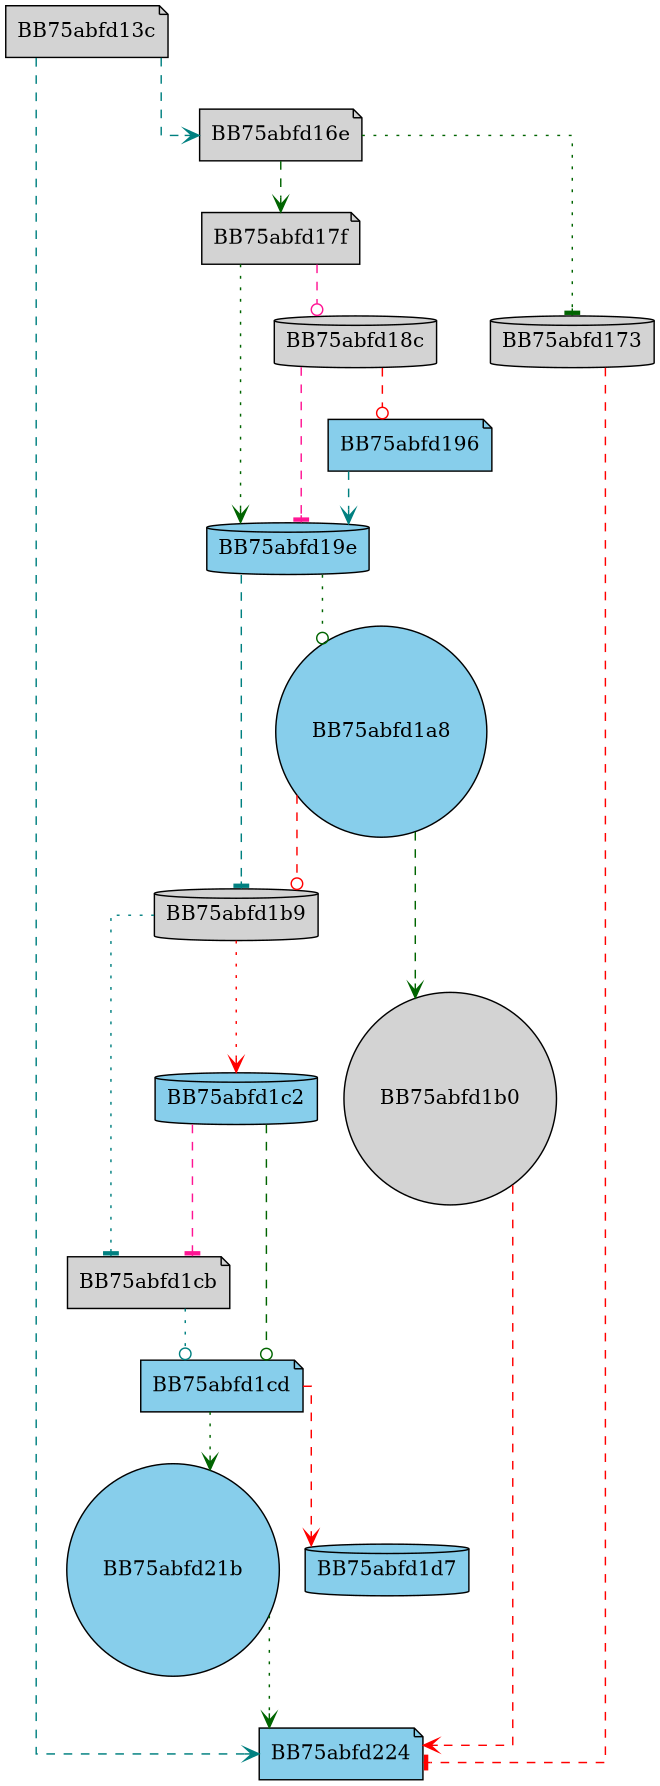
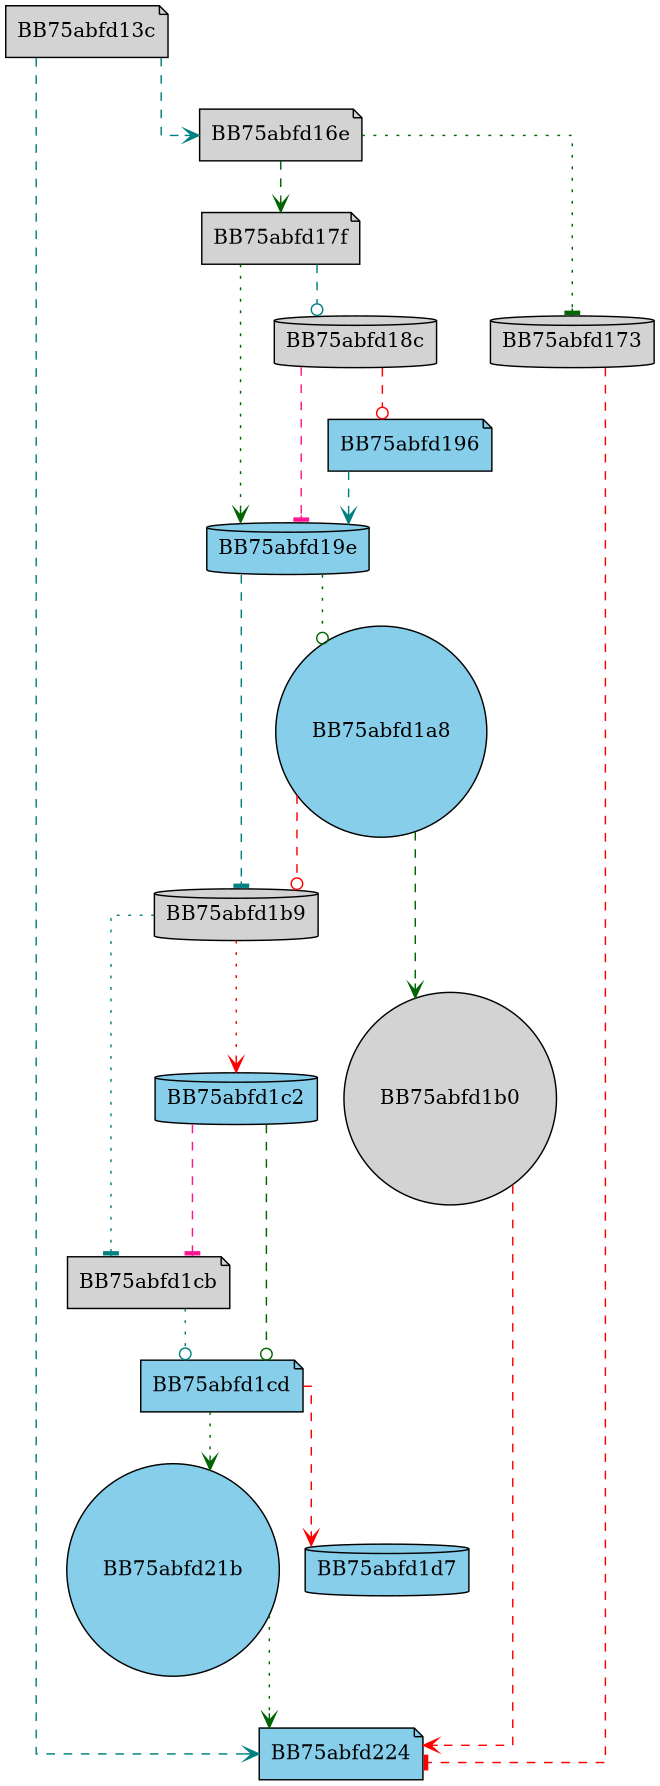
edge "BB75abfd17f" -> "BB75abfd18c": color deeppink -> teal
